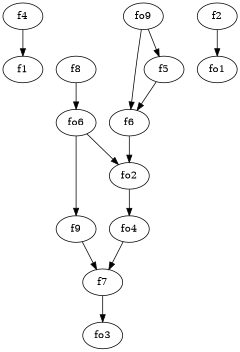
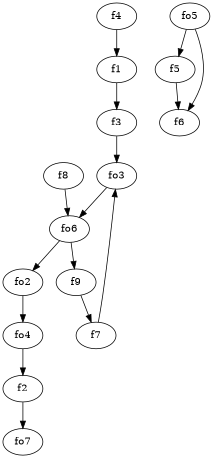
node "fo9": label "fo9" -> "fo5"
node "fo1": label "fo1" -> "fo7"
node "f3": added
edge "f6" -> "fo2": removed
edge "fo3" -> "fo6": added
edge "fo4" -> "f7": now "fo4" -> "f2"
